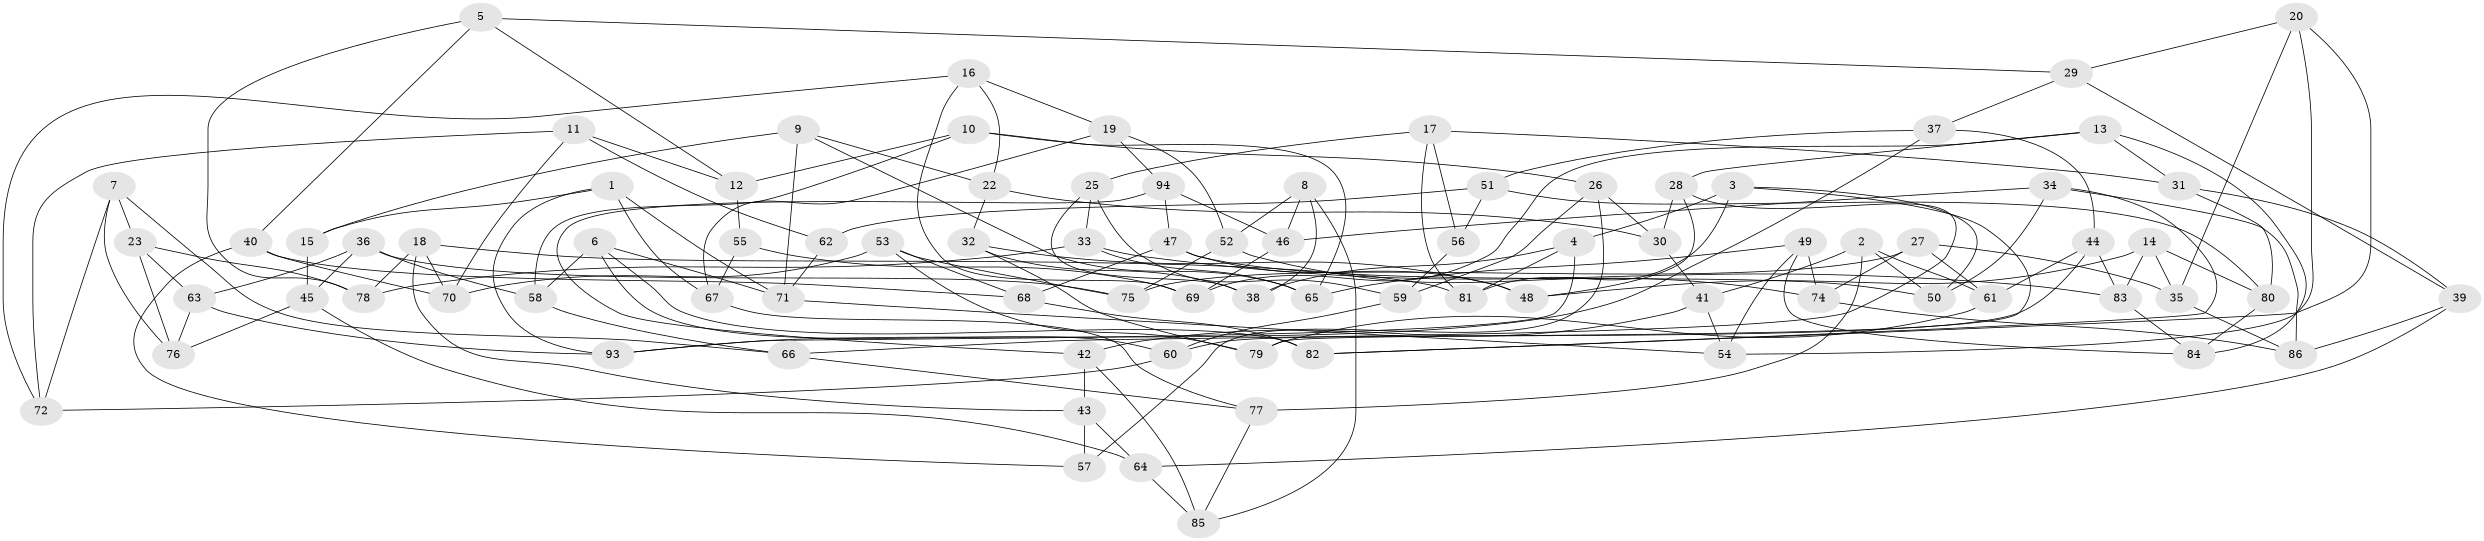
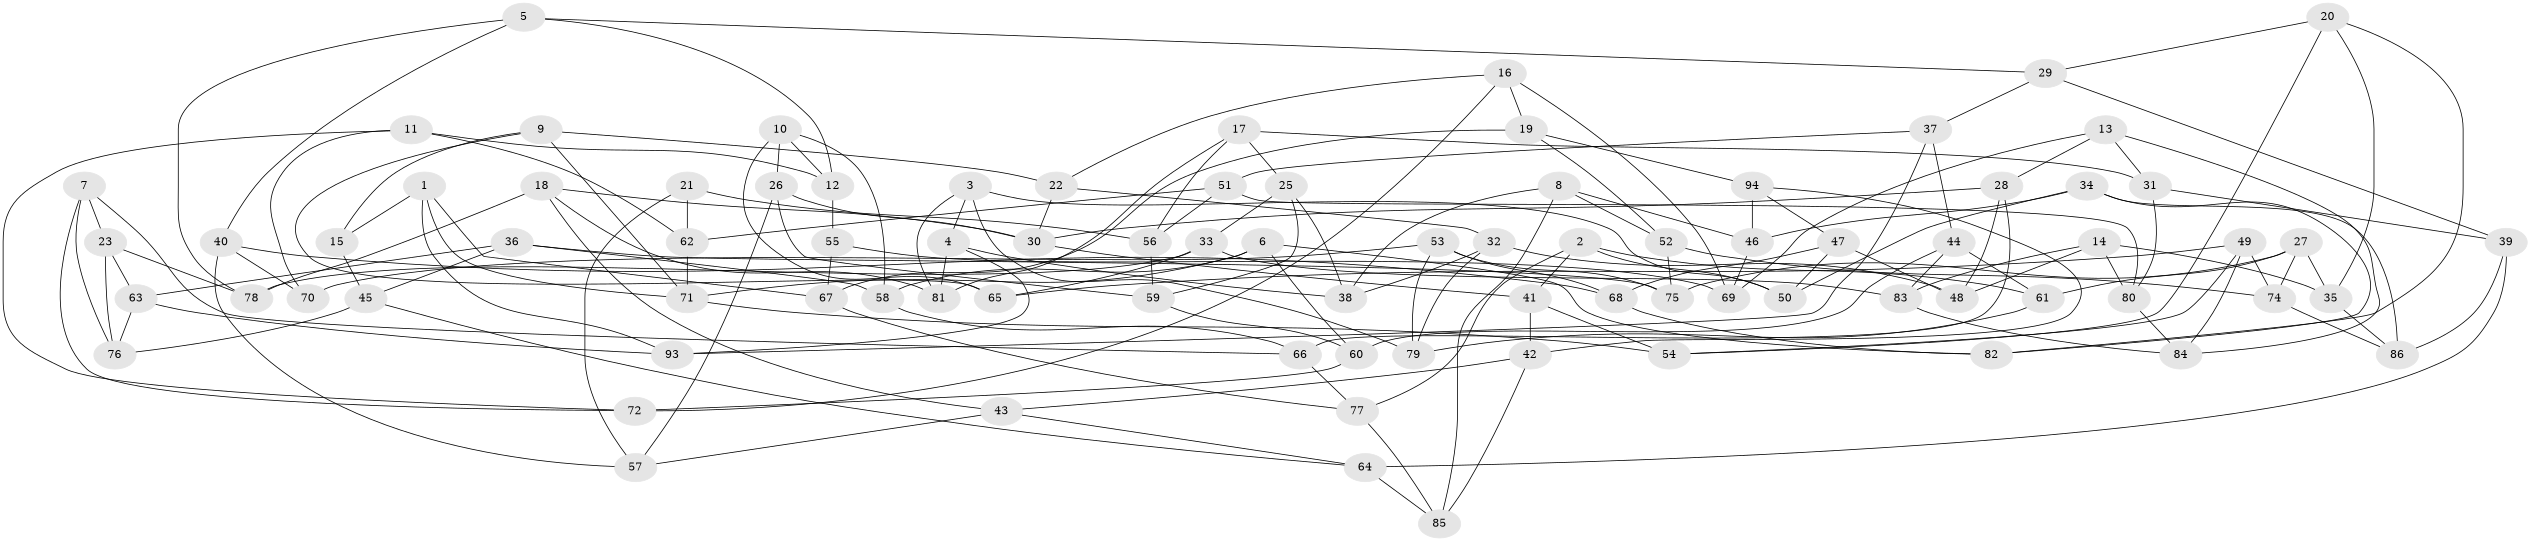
node "21": added
edge "18" -- "70": now "18" -- "30"
